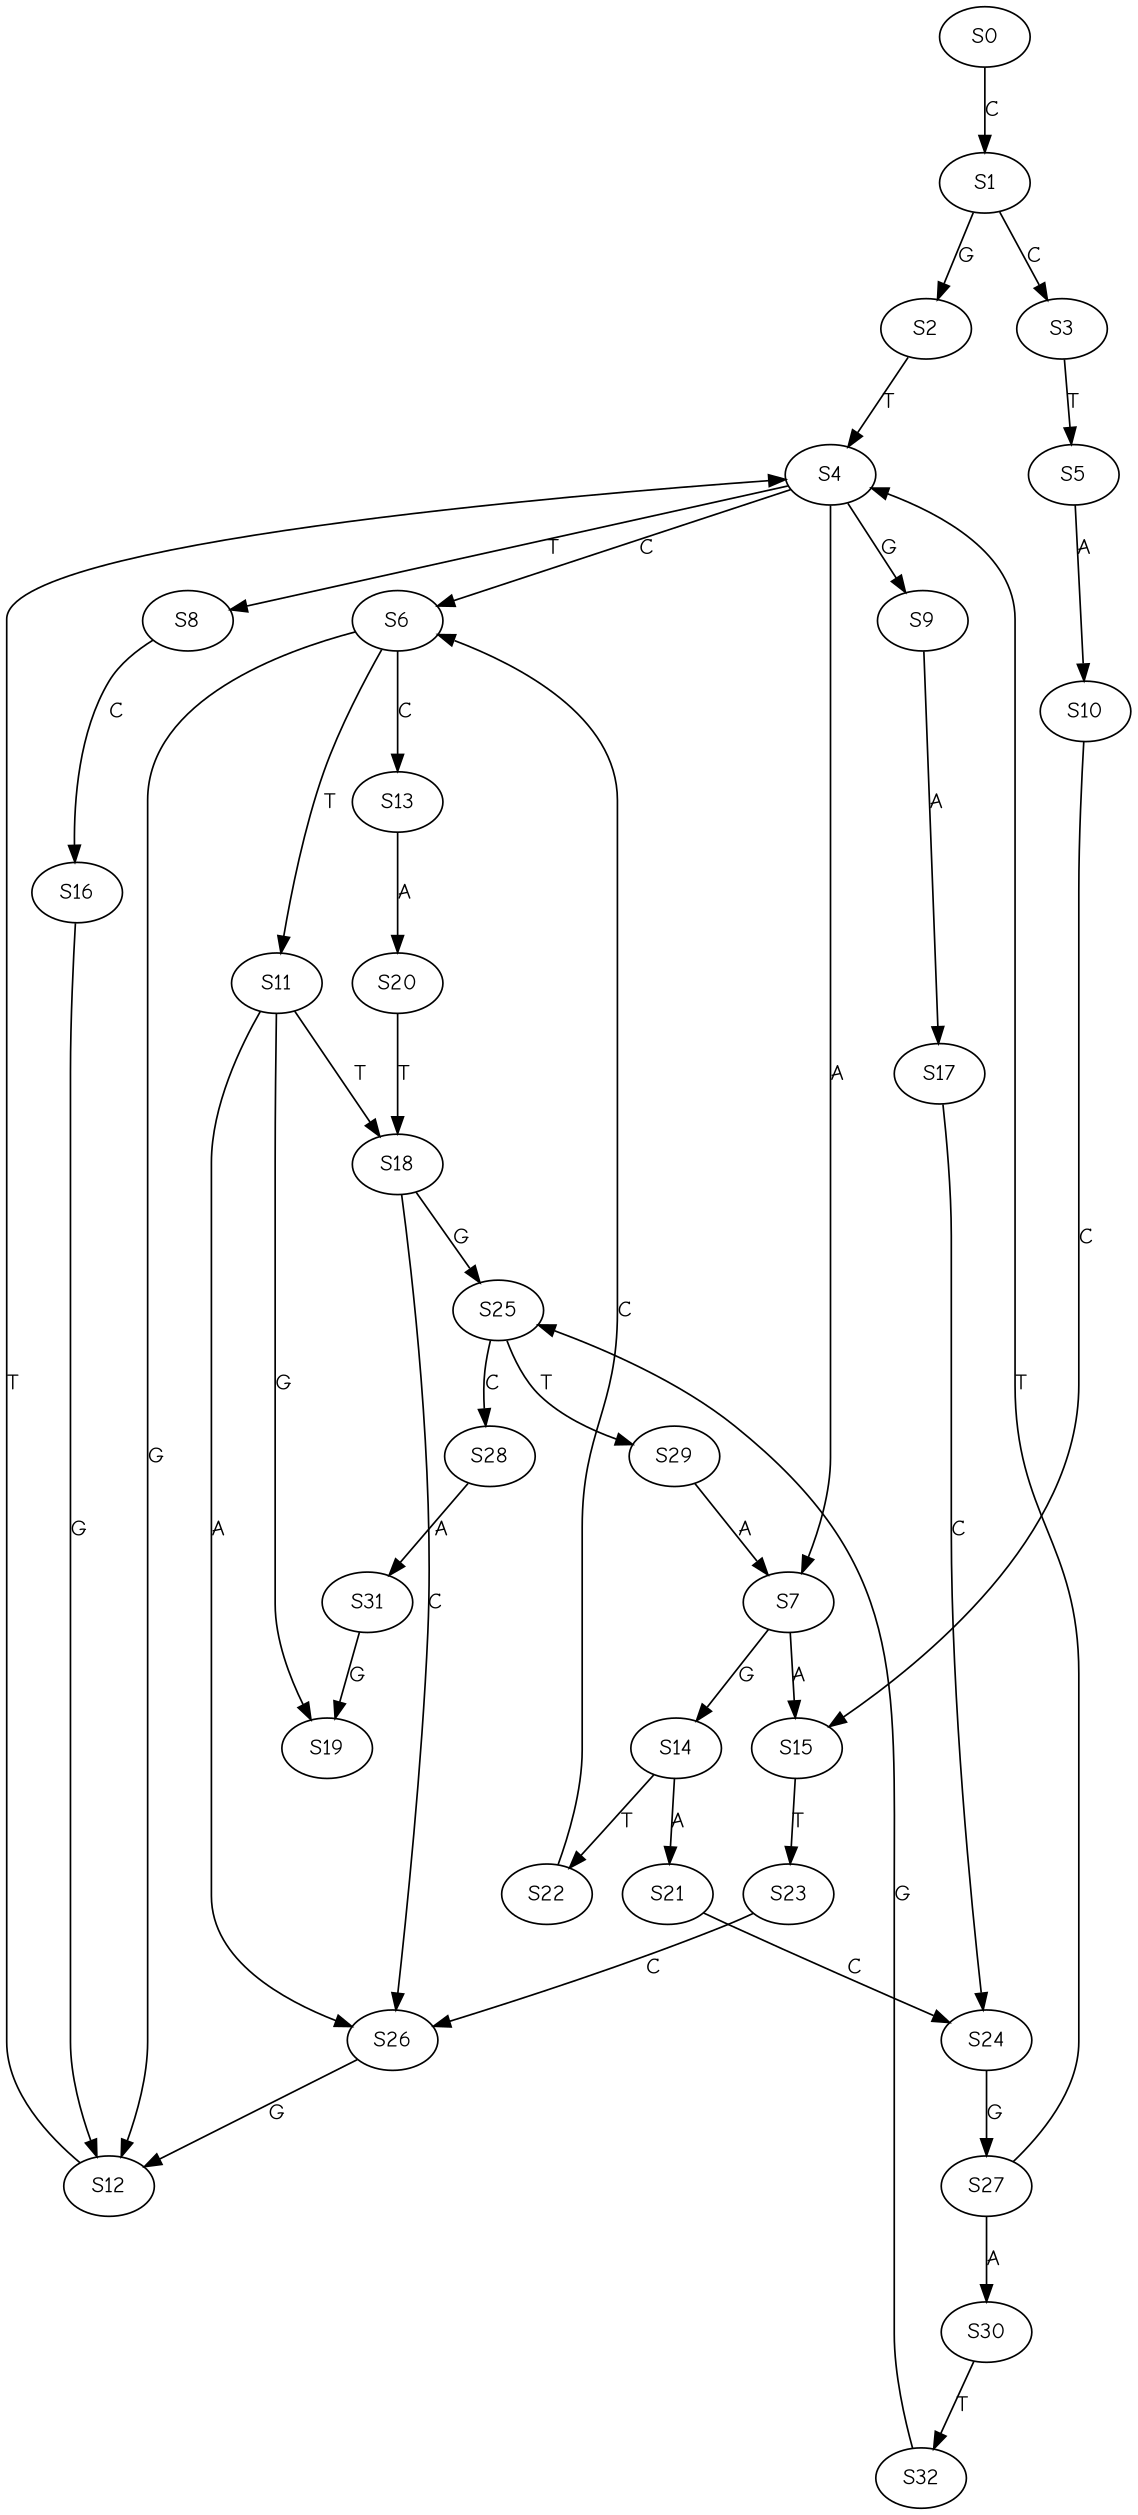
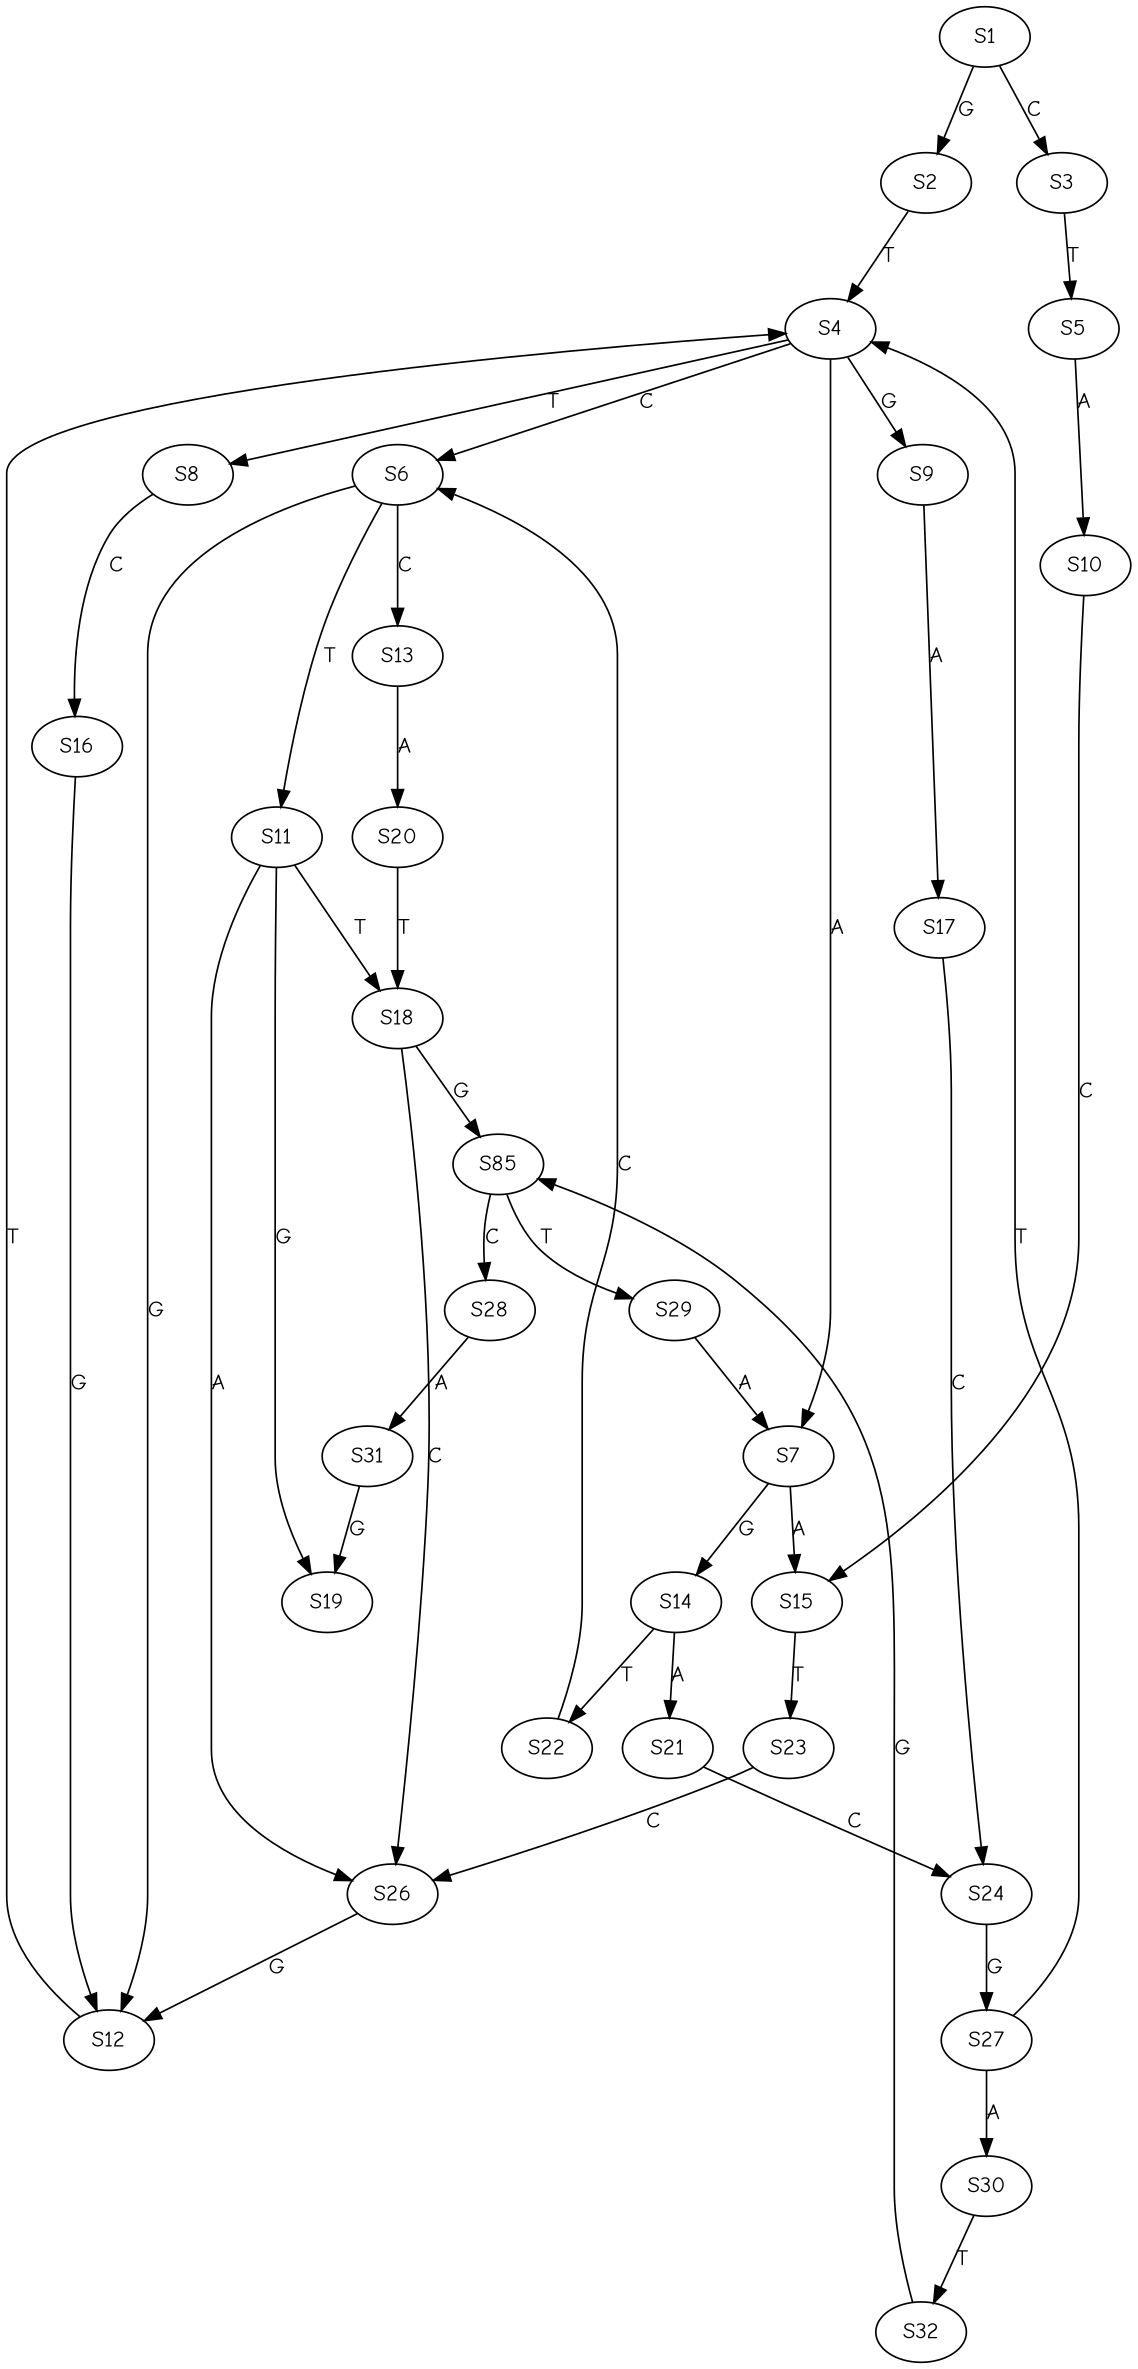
node "S0": removed
node "S25": label "S25" -> "S85"
